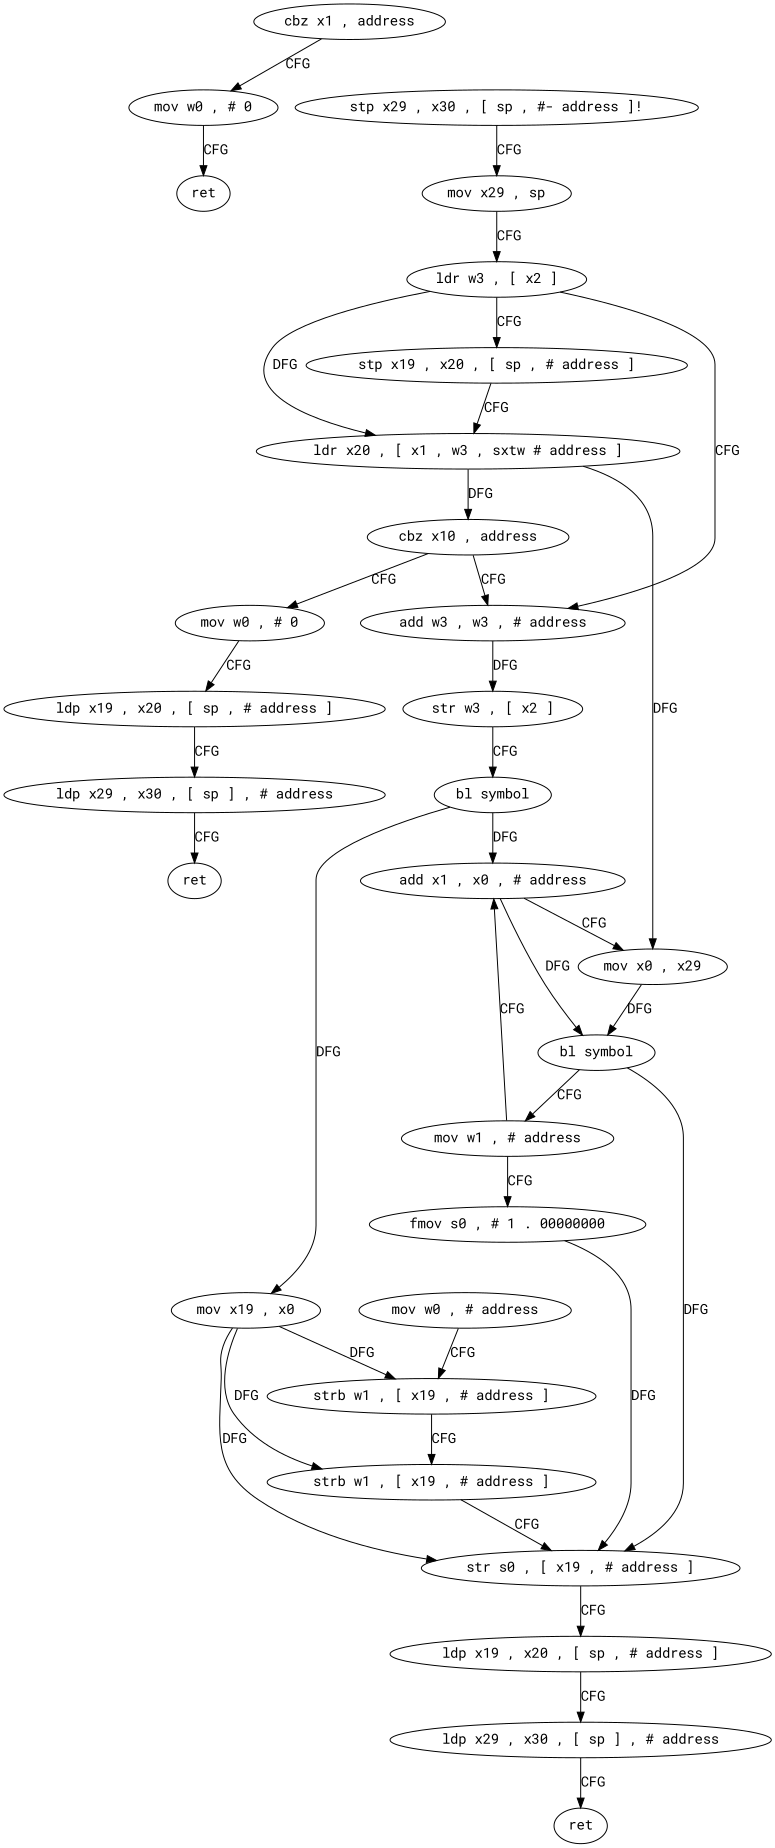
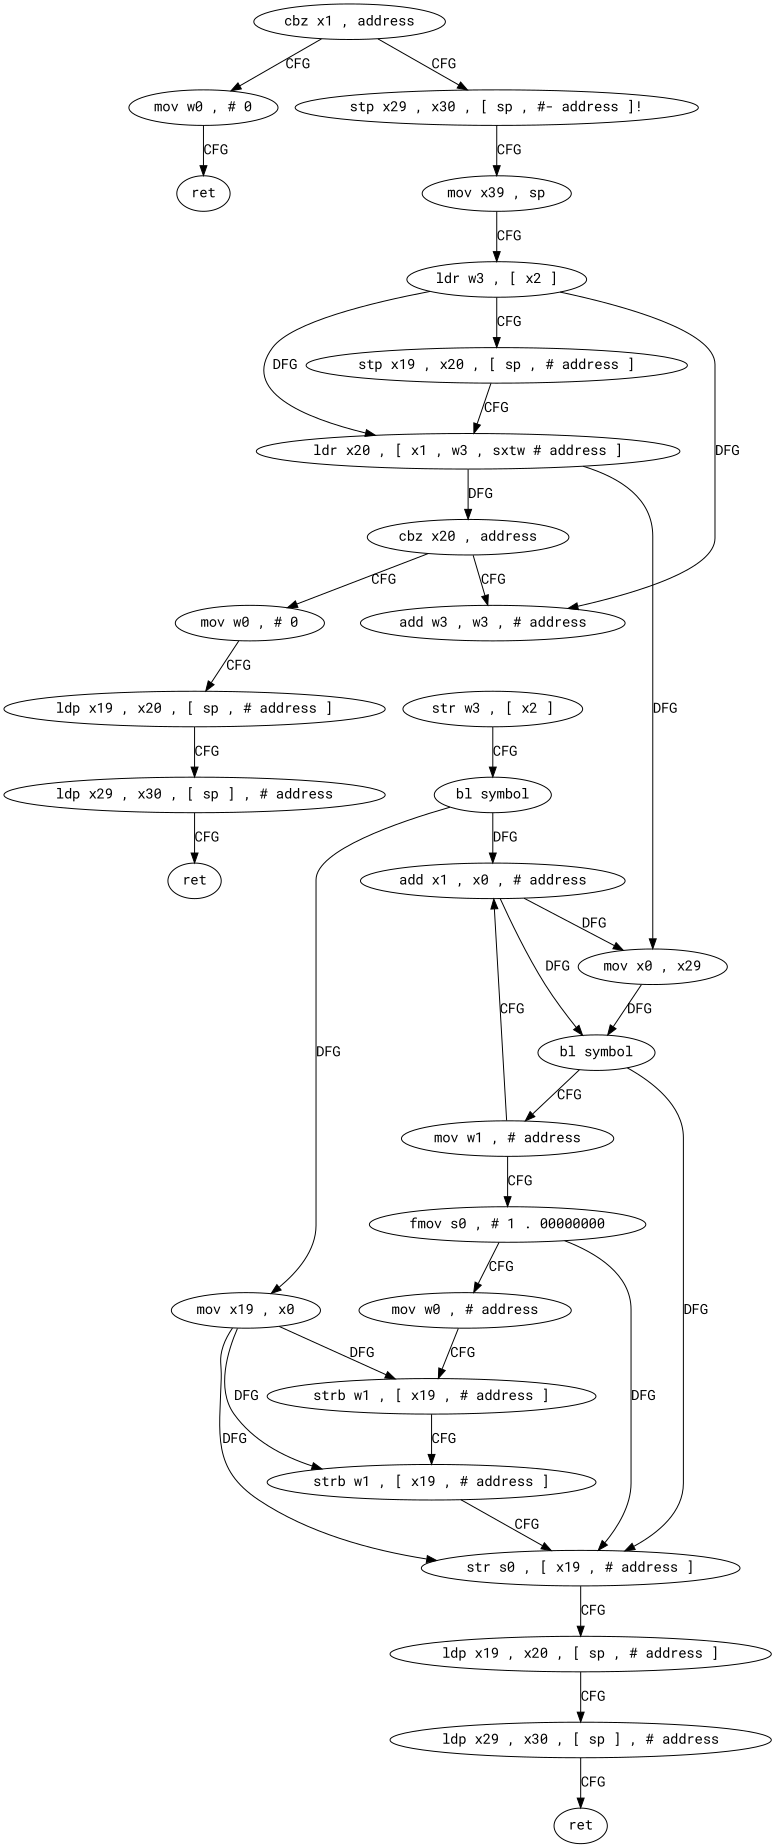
edge "cbz x1 , address" -> "stp x29 , x30 , [ sp , #- address ]!": added, label "CFG"
node "mov x29 , sp": label "mov x29 , sp" -> "mov x39 , sp"
edge "ldr w3 , [ x2 ]" -> "add w3 , w3 , # address": label "CFG" -> "DFG"
node "cbz x10 , address": label "cbz x10 , address" -> "cbz x20 , address"
edge "add w3 , w3 , # address" -> "str w3 , [ x2 ]": removed, label "DFG"
edge "add x1 , x0 , # address" -> "mov x0 , x29": label "CFG" -> "DFG"
edge "fmov s0 , # 1 . 00000000" -> "mov w0 , # address": added, label "CFG"
